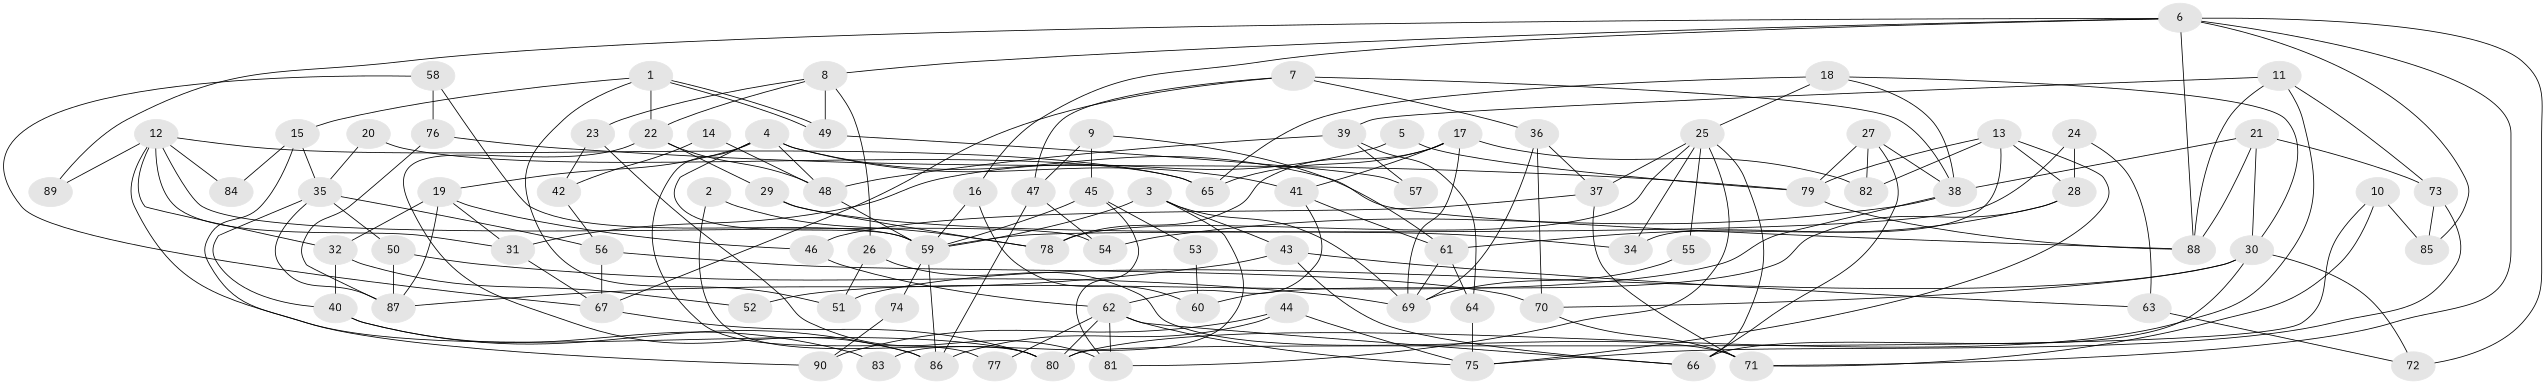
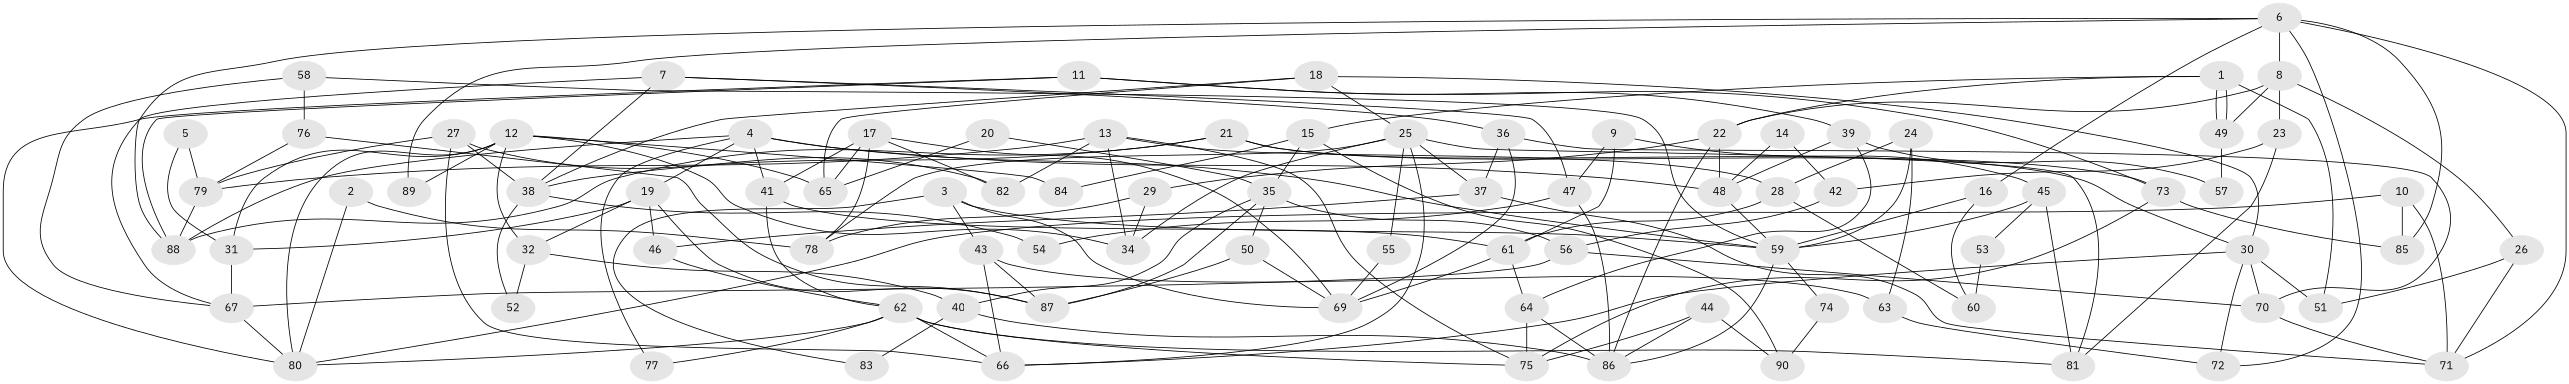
edge "12" -- "54": now "12" -- "34"
edge "64" -- "86": added
